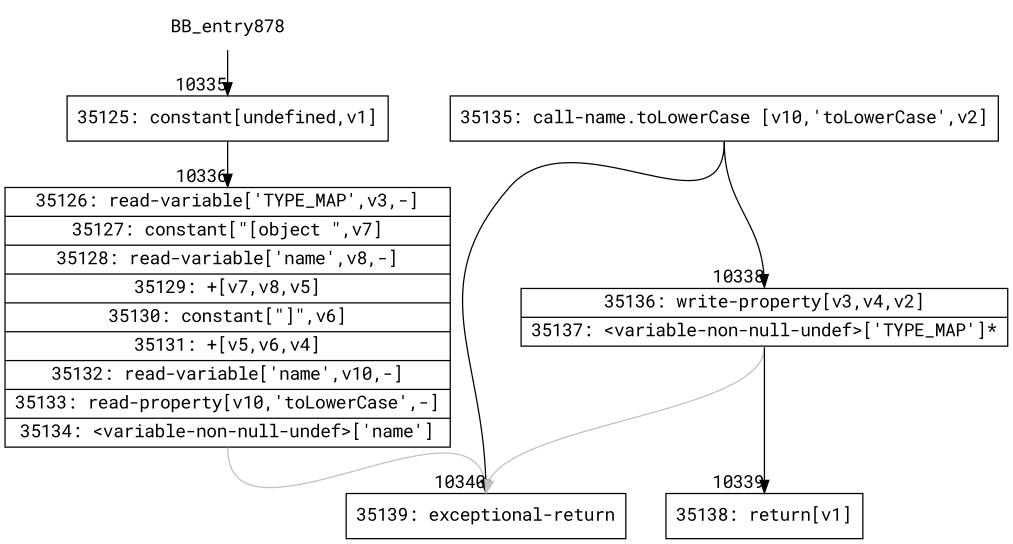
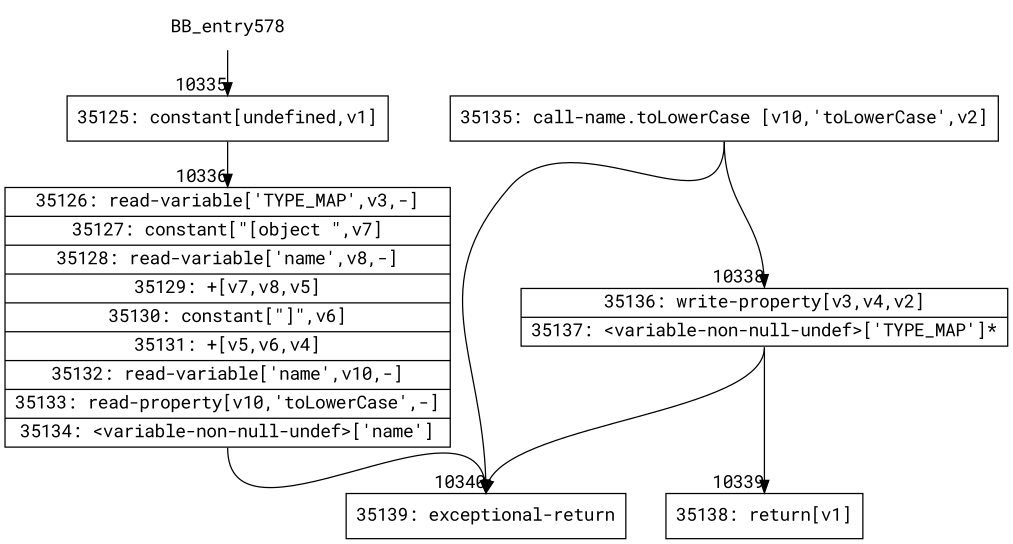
node "BB_entry878": label "BB_entry878" -> "BB_entry578"
edge "35136: write-property[v3,v4,v2]" -> "35139: exceptional-return": color gray -> black
edge "35126: read-variable['TYPE_MAP',v3,-]" -> "35139: exceptional-return": color gray -> black
